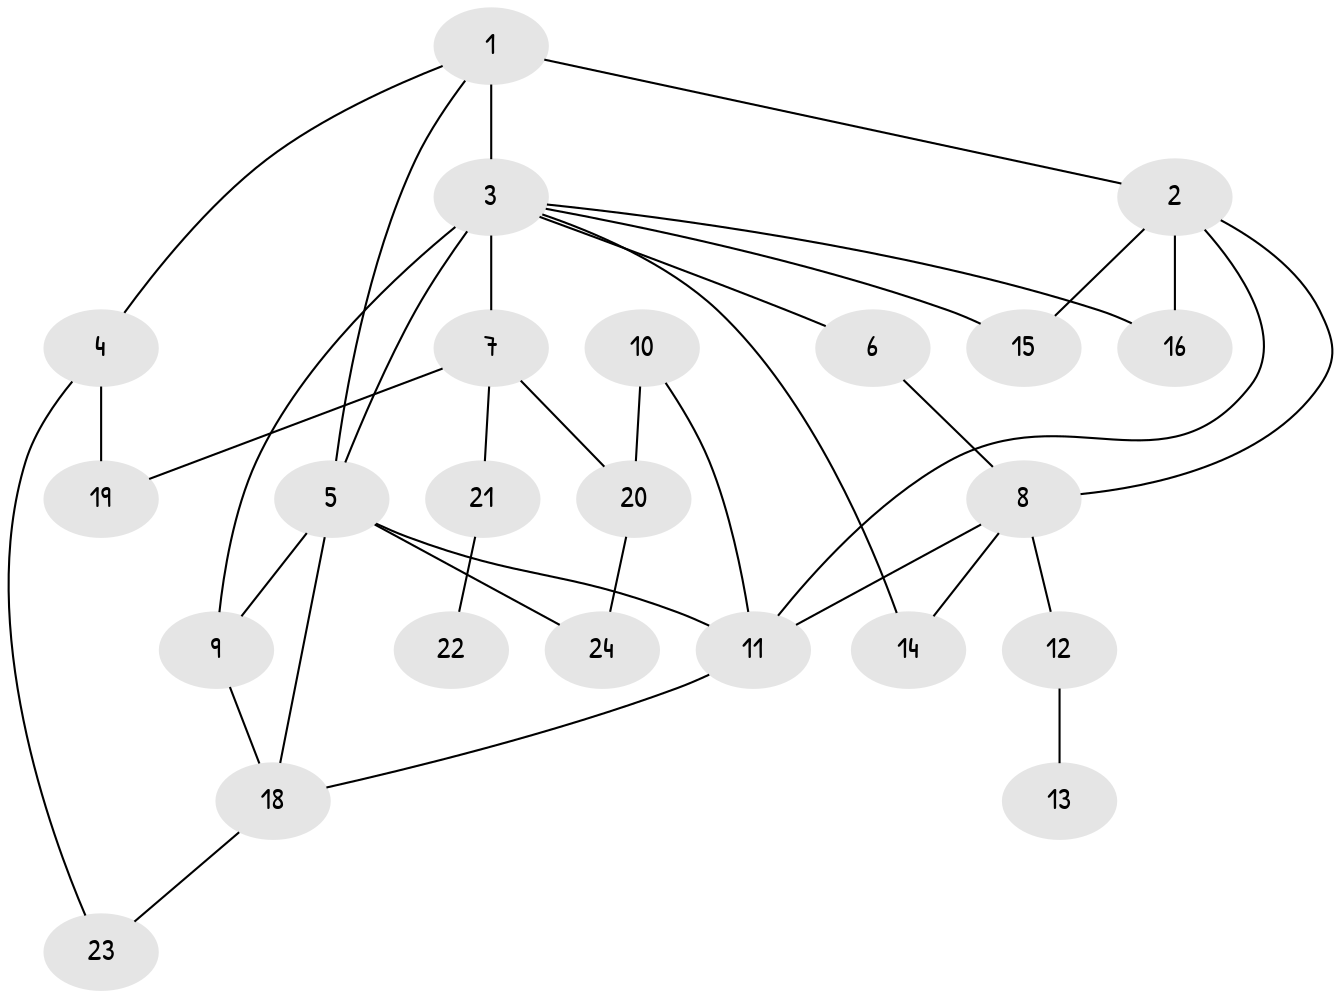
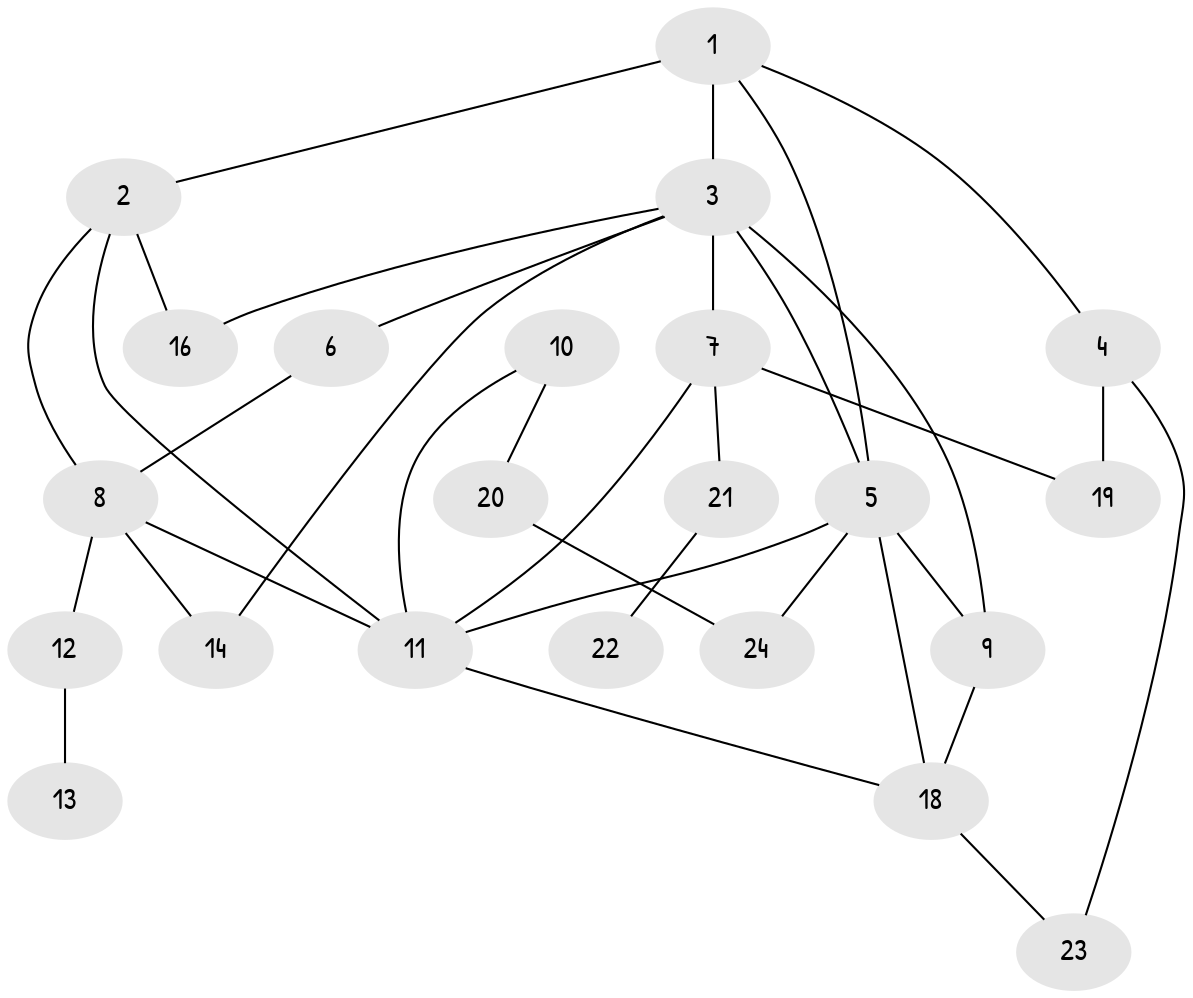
node "15": removed
edge "7" -- "20": now "7" -- "11"
